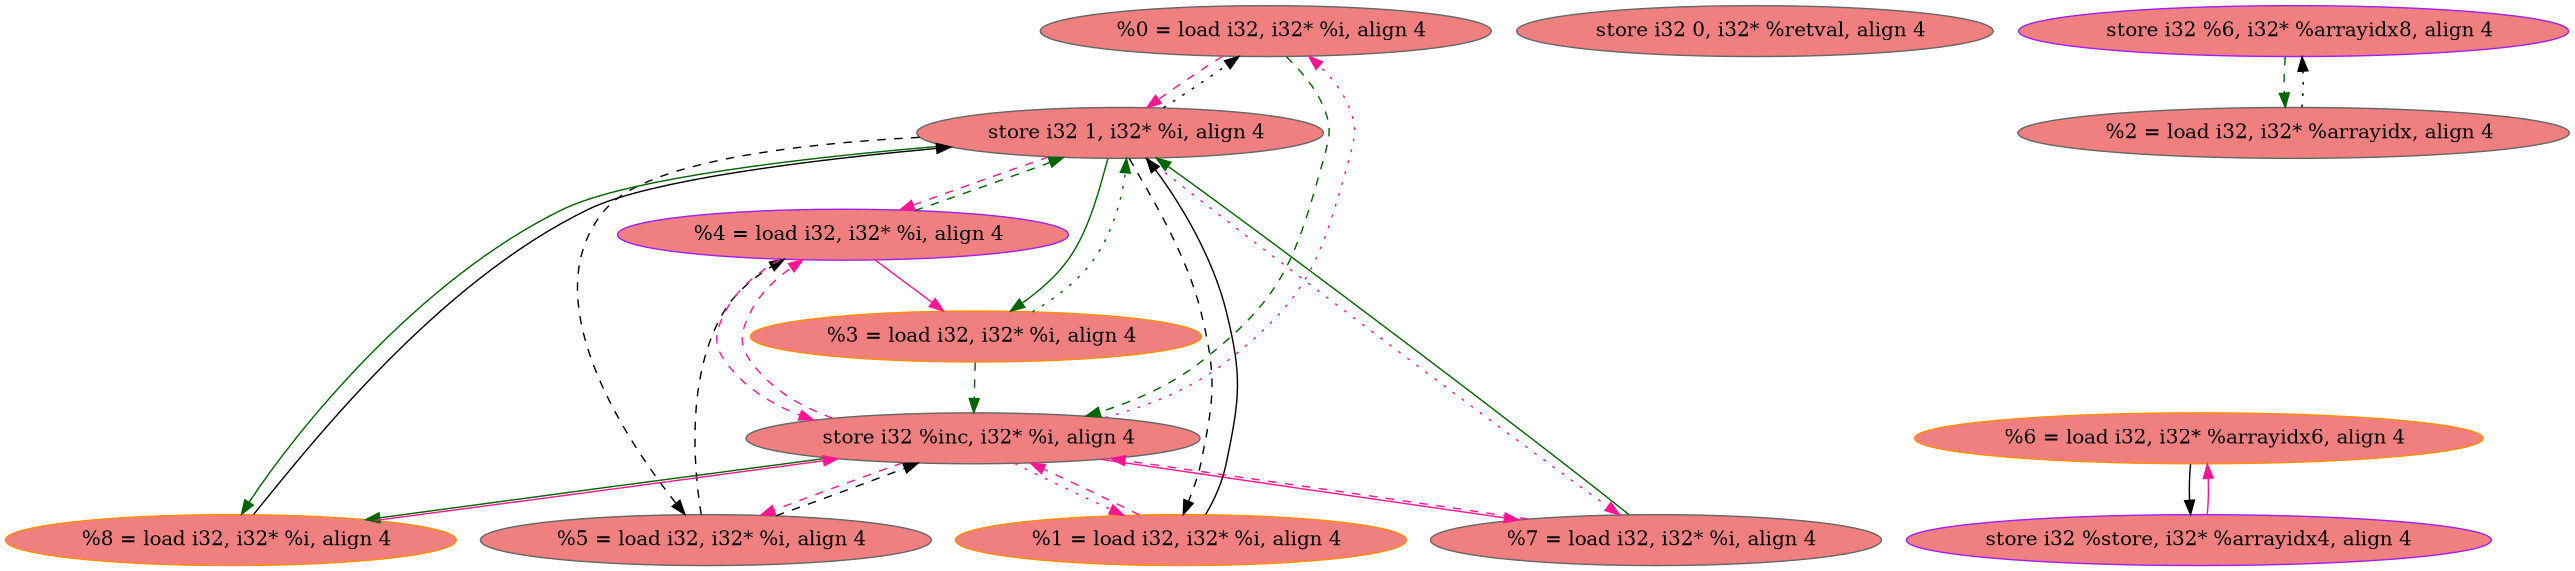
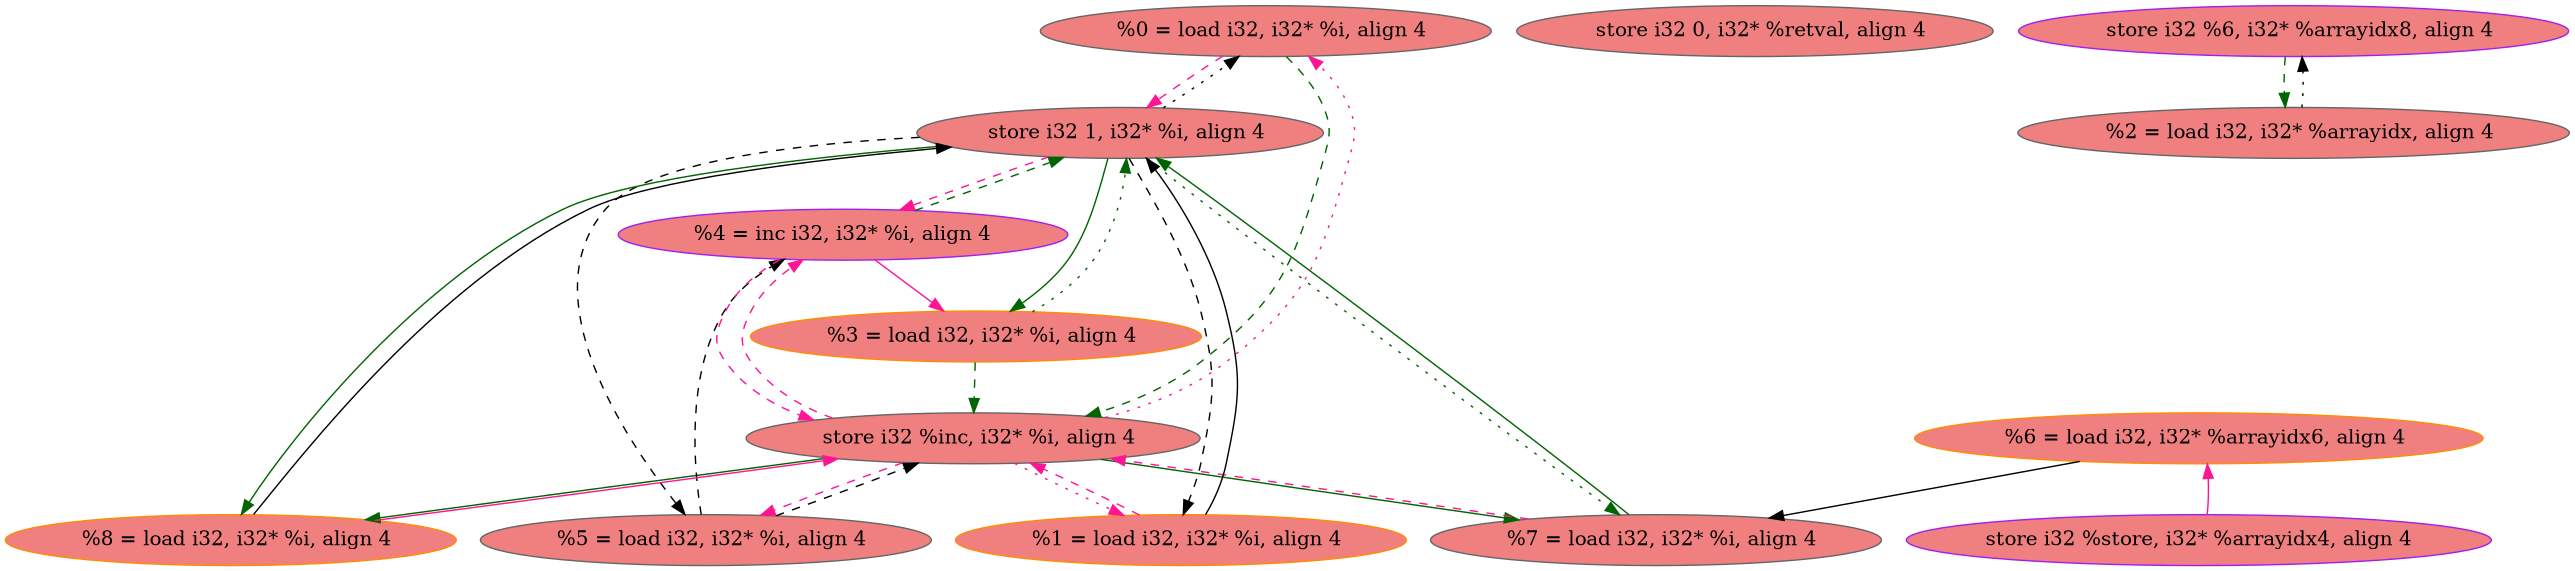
node "%4 = load i32, i32* %i, align 4": label "%4 = load i32, i32* %i, align 4" -> "%4 = inc i32, i32* %i, align 4"
edge "store i32 1, i32* %i, align 4" -> "%7 = load i32, i32* %i, align 4": color deeppink -> darkgreen
edge "%6 = load i32, i32* %arrayidx6, align 4" -> "store i32 %store, i32* %arrayidx4, align 4": now "%6 = load i32, i32* %arrayidx6, align 4" -> "%7 = load i32, i32* %i, align 4"
edge "store i32 %inc, i32* %i, align 4" -> "%7 = load i32, i32* %i, align 4": color deeppink -> darkgreen
